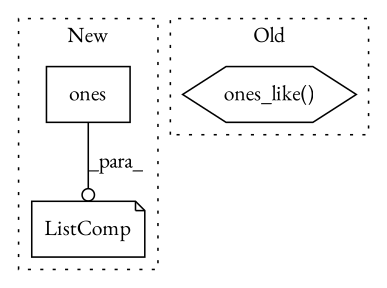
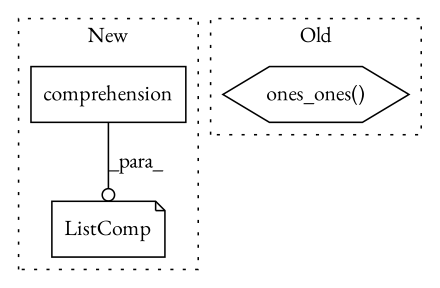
node "ones": label "ones" -> "comprehension"
node "ones_like()": label "ones_like()" -> "ones_ones()"
